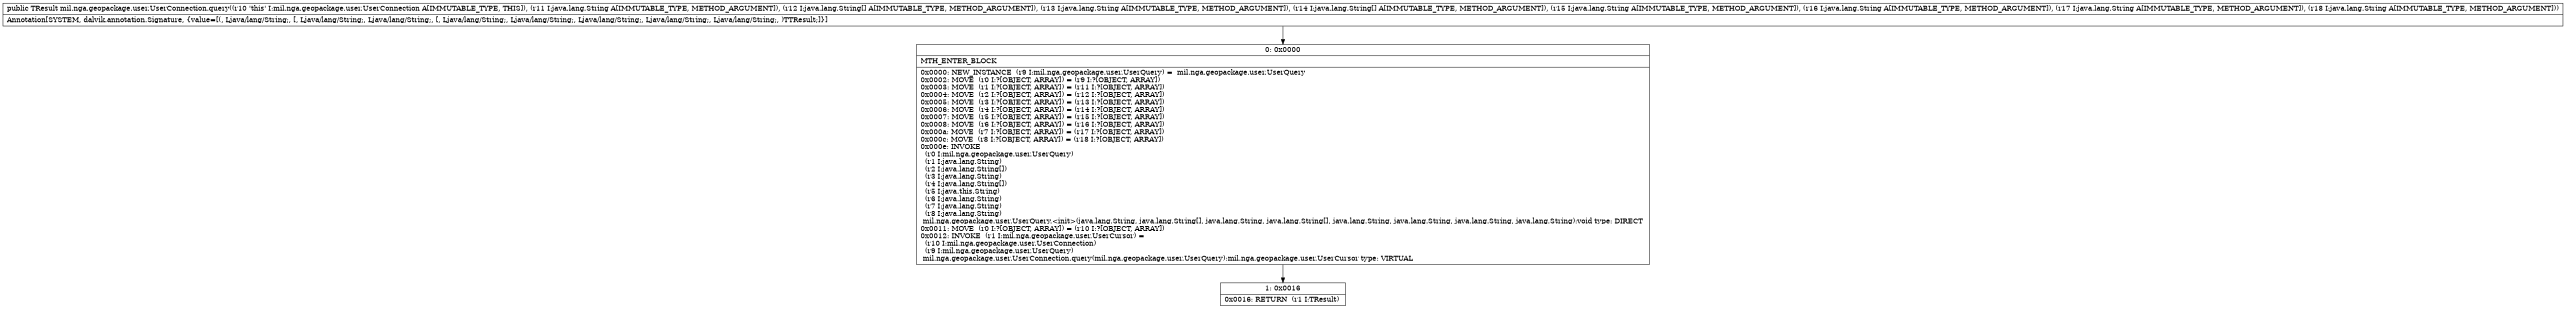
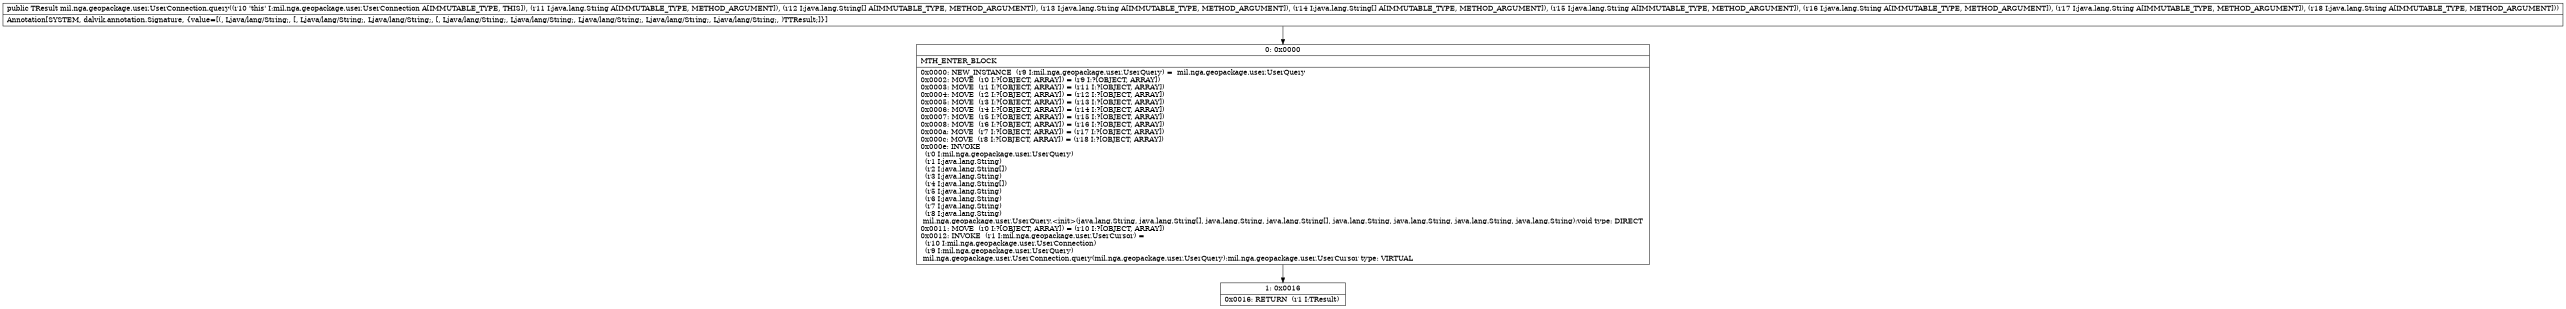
node "0: 0x0000": text "(r5 I:java.this.String)" -> "(r5 I:java.lang.String)"
